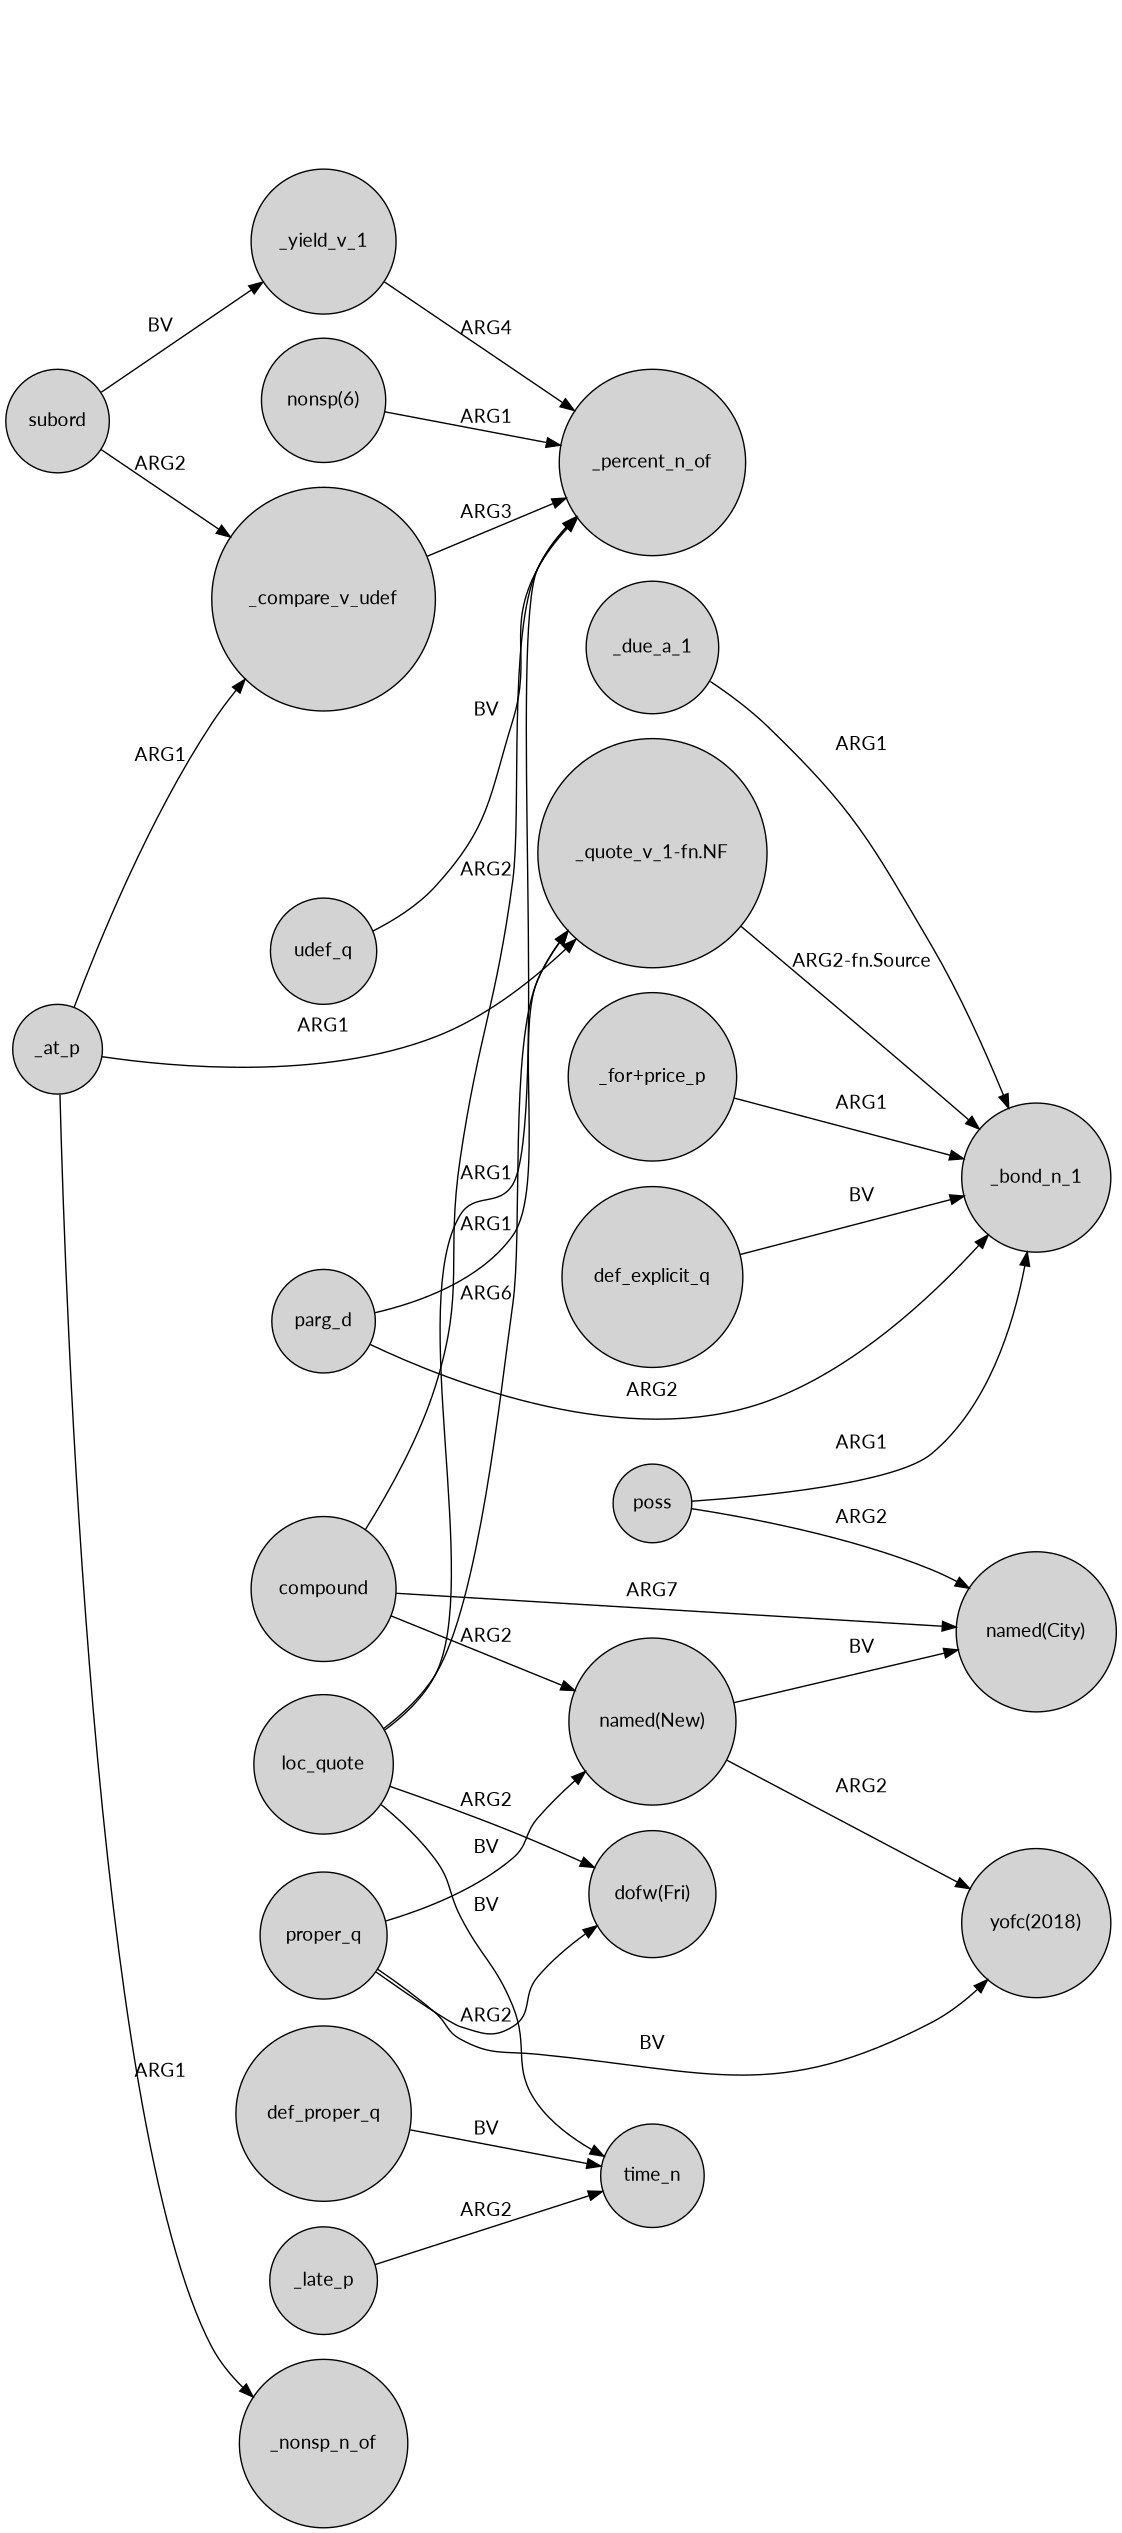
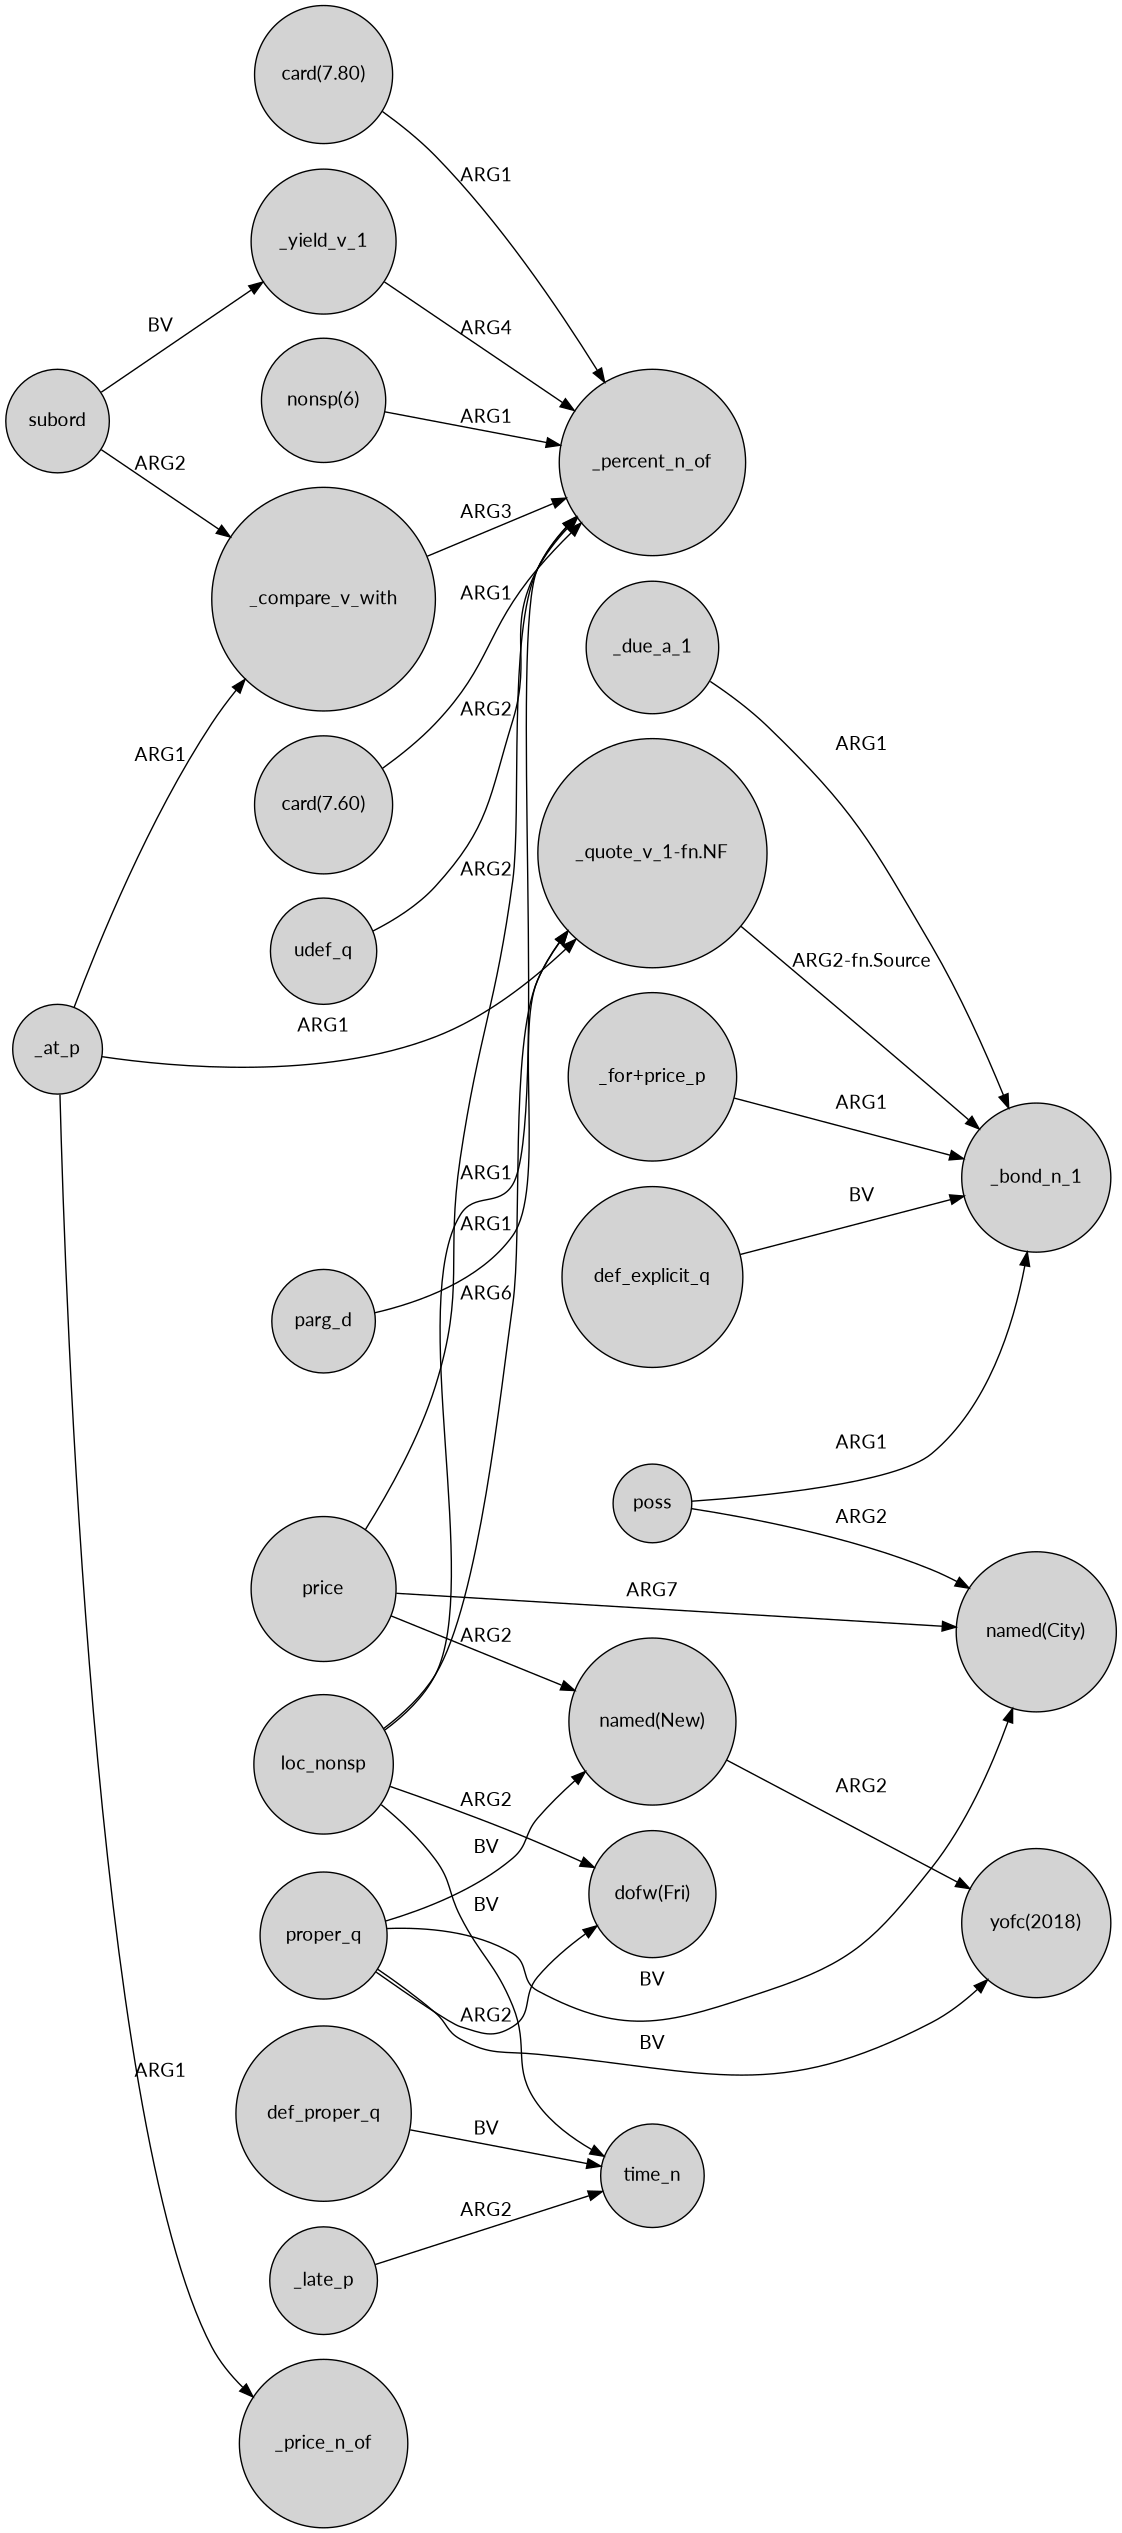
node "card(7.80)": added
node "_compare_v_udef": label "_compare_v_udef" -> "_compare_v_with"
edge "udef_q" -> "_percent_n_of": label "BV" -> "ARG2"
node "card(7.60)": added
edge "parg_d" -> "_bond_n_1": removed, label "ARG2"
node "compound": label "compound" -> "price"
edge "named(New)" -> "named(City)": now "proper_q" -> "named(City)"
node "loc_quote": label "loc_quote" -> "loc_nonsp"
node "_nonsp_n_of": label "_nonsp_n_of" -> "_price_n_of"
